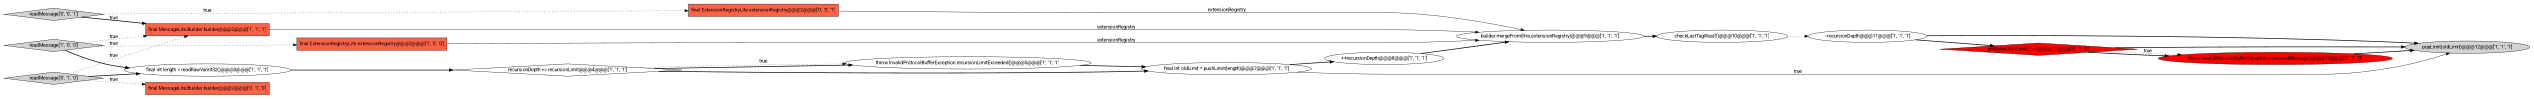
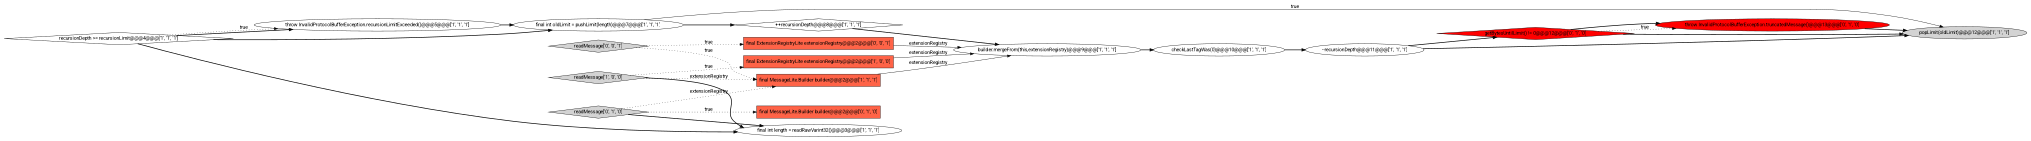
edge "readMessage['0', '0', '1']" -> "final MessageLite.Builder builder@@@2@@@['1', '1', '1']": style bold -> dotted
edge "checkLastTagWas(0)@@@10@@@['1', '1', '1']" -> "--recursionDepth@@@11@@@['1', '1', '1']": style dotted -> bold
edge "readMessage['1', '0', '0']" -> "final MessageLite.Builder builder@@@2@@@['1', '1', '1']": label "true" -> "extensionRegistry"
edge "readMessage['0', '1', '0']" -> "final MessageLite.Builder builder@@@2@@@['1', '1', '1']": label "true" -> "extensionRegistry"
node "++recursionDepth@@@8@@@['1', '1', '1']": shape ellipse -> diamond
edge "final int length = readRawVarint32()@@@3@@@['1', '1', '1']" -> "recursionDepth >= recursionLimit@@@4@@@['1', '1', '1']": reversed
